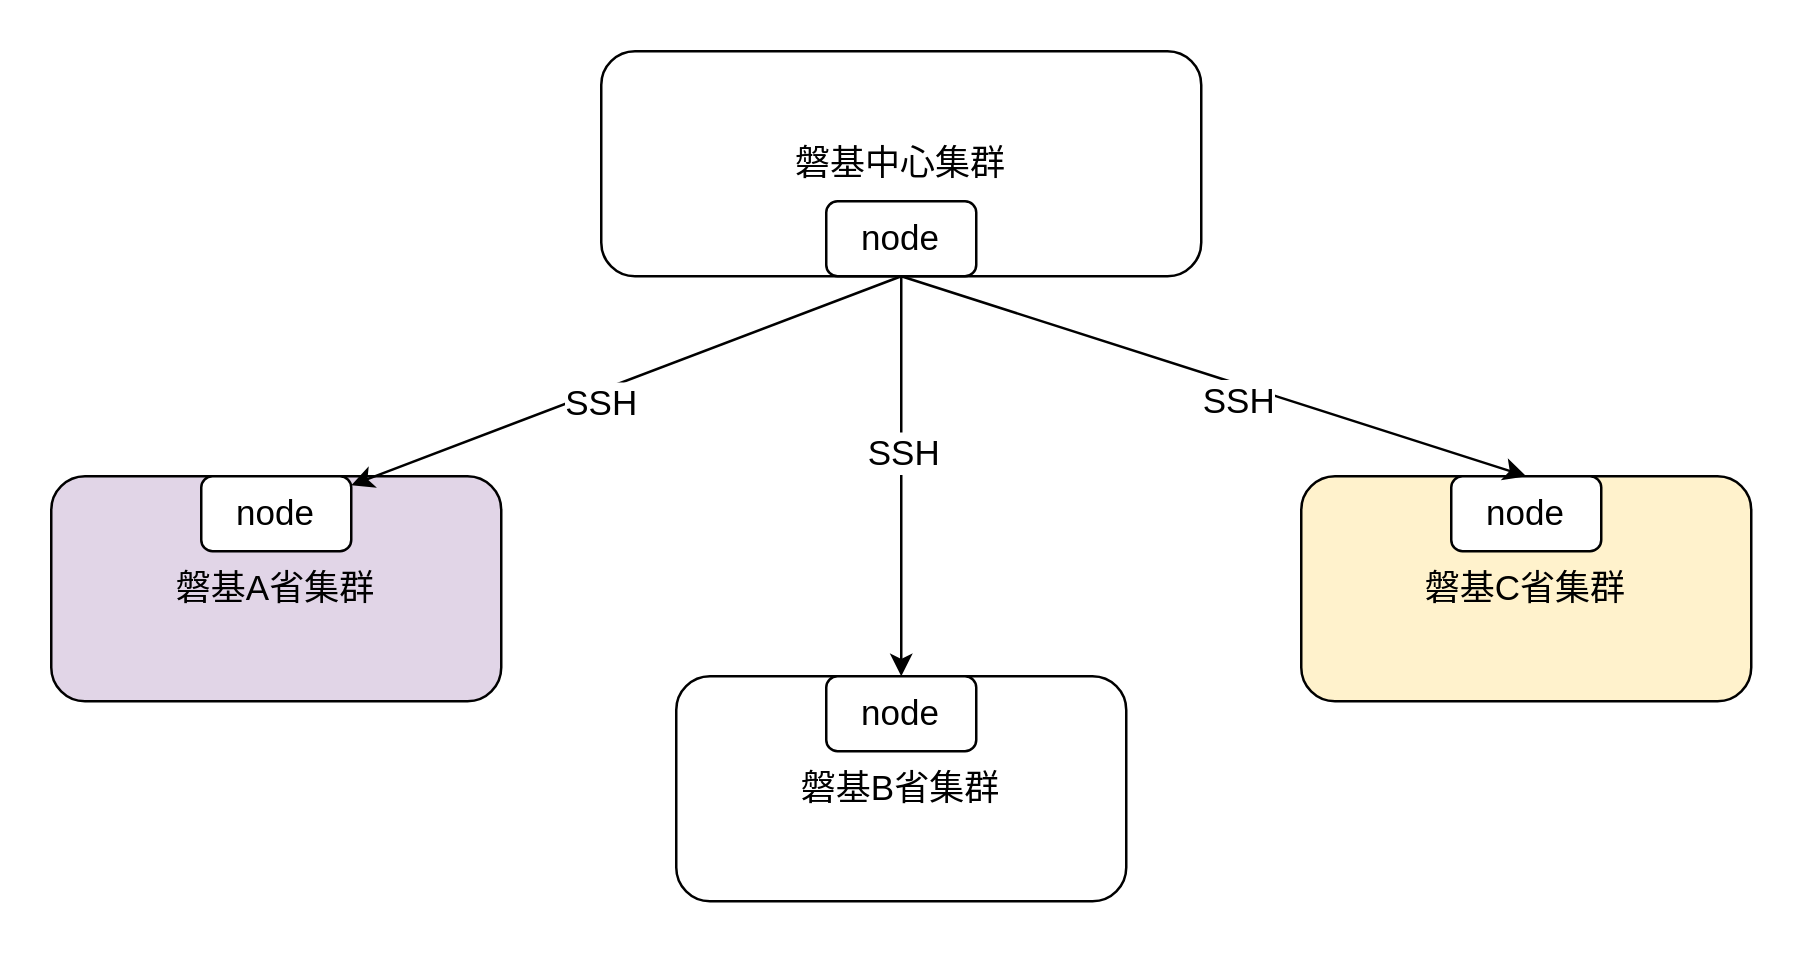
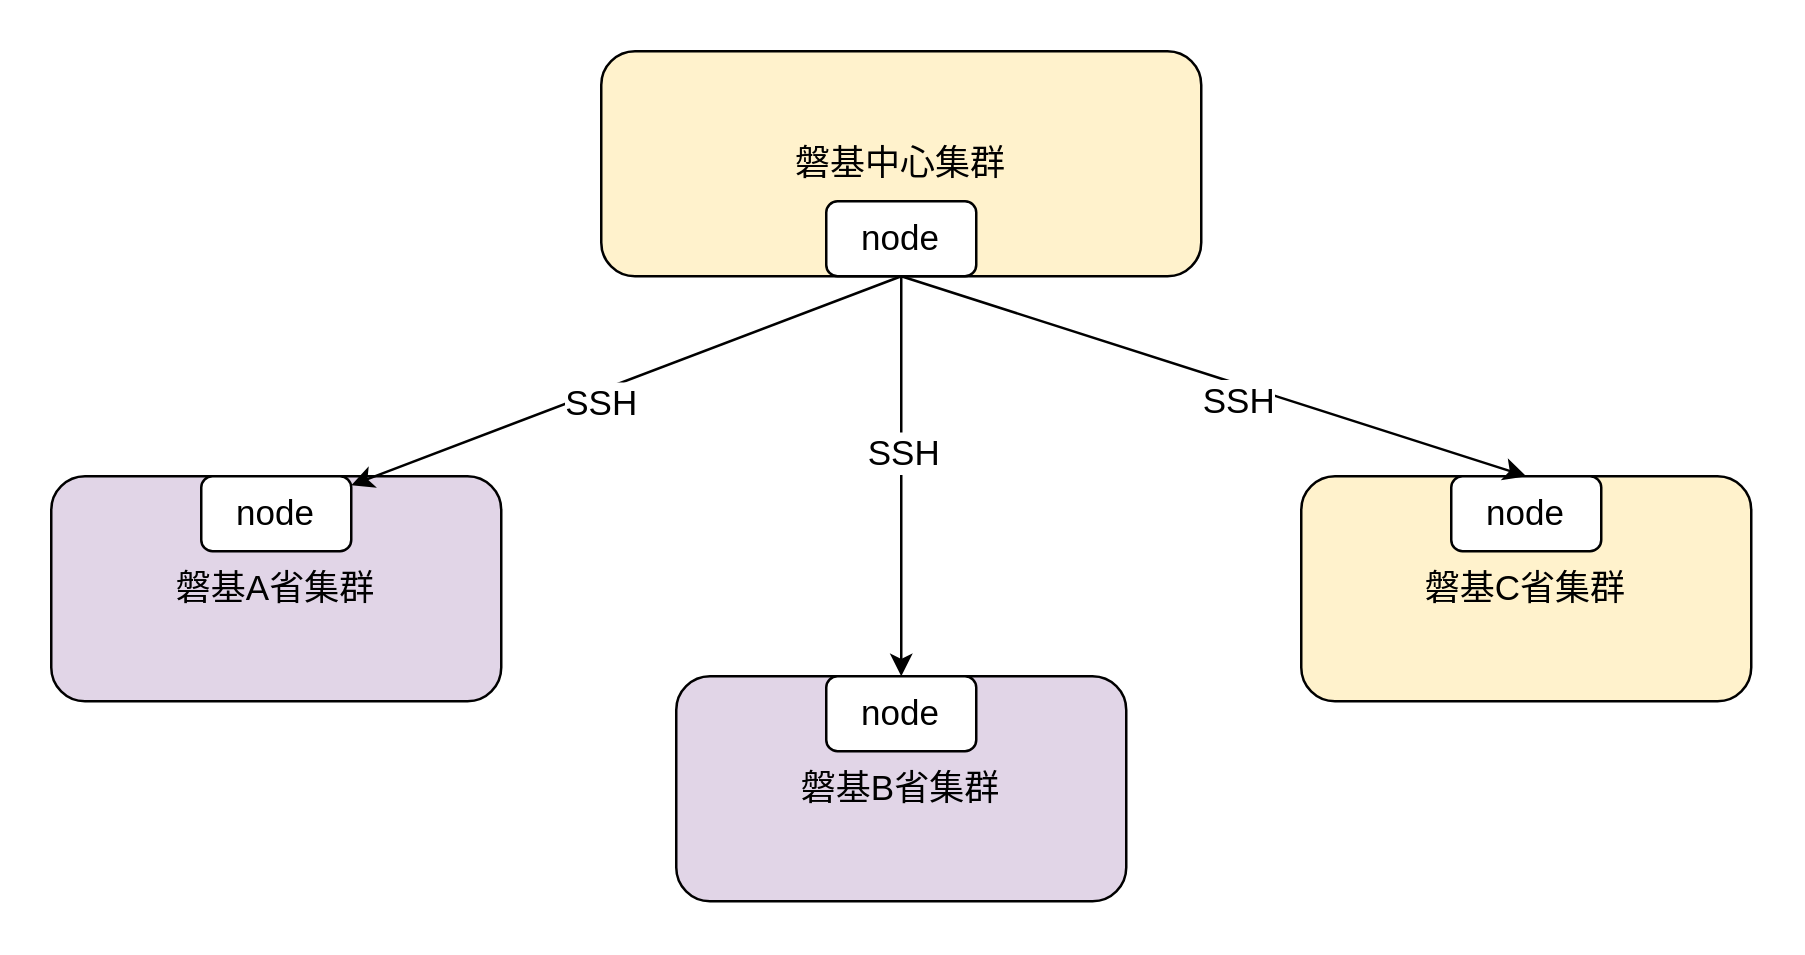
node "磐基中心集群": fillcolor #ffffff -> #fff2cc
node "磐基B省集群": fillcolor #ffffff -> #e1d5e7
